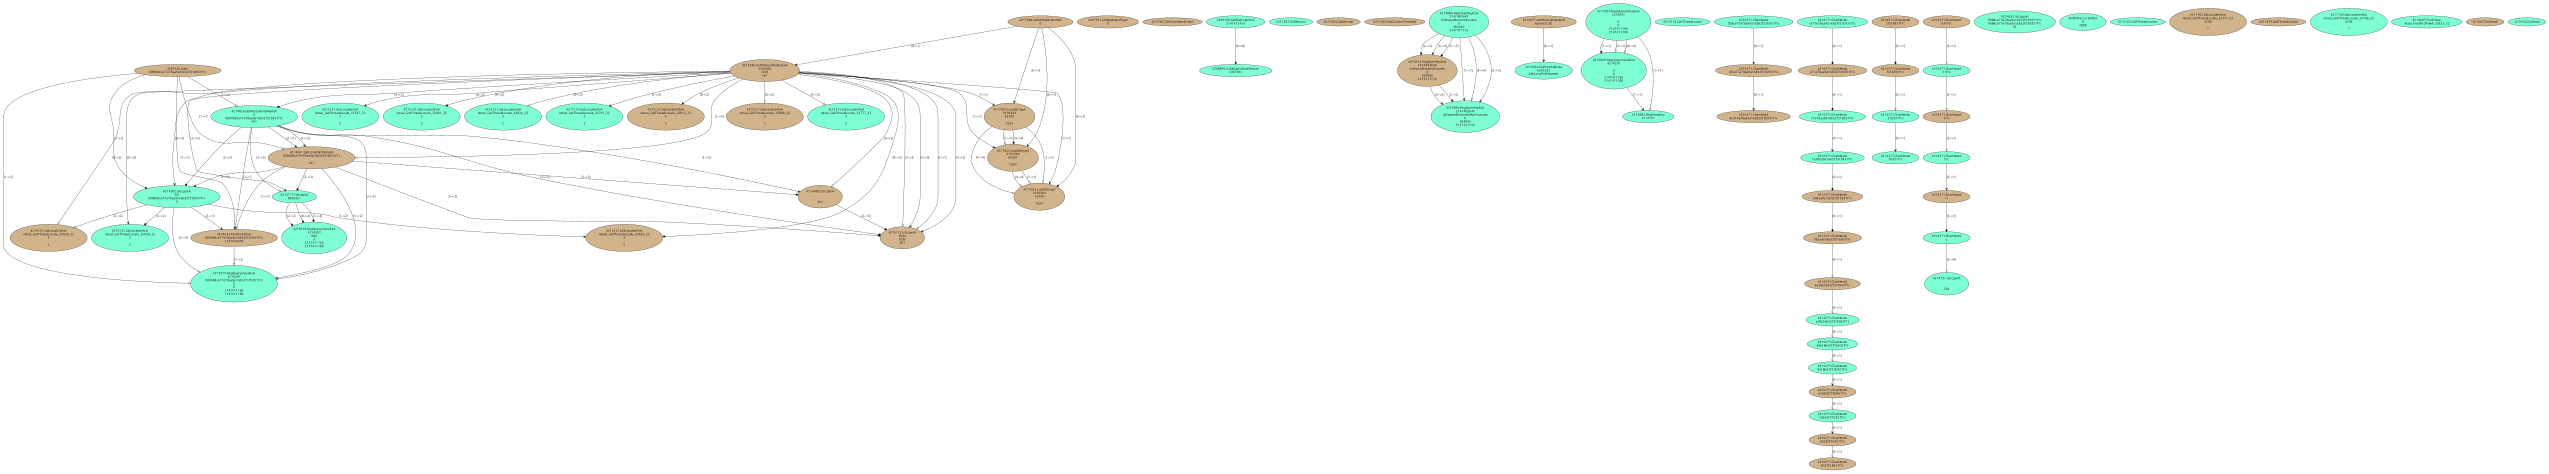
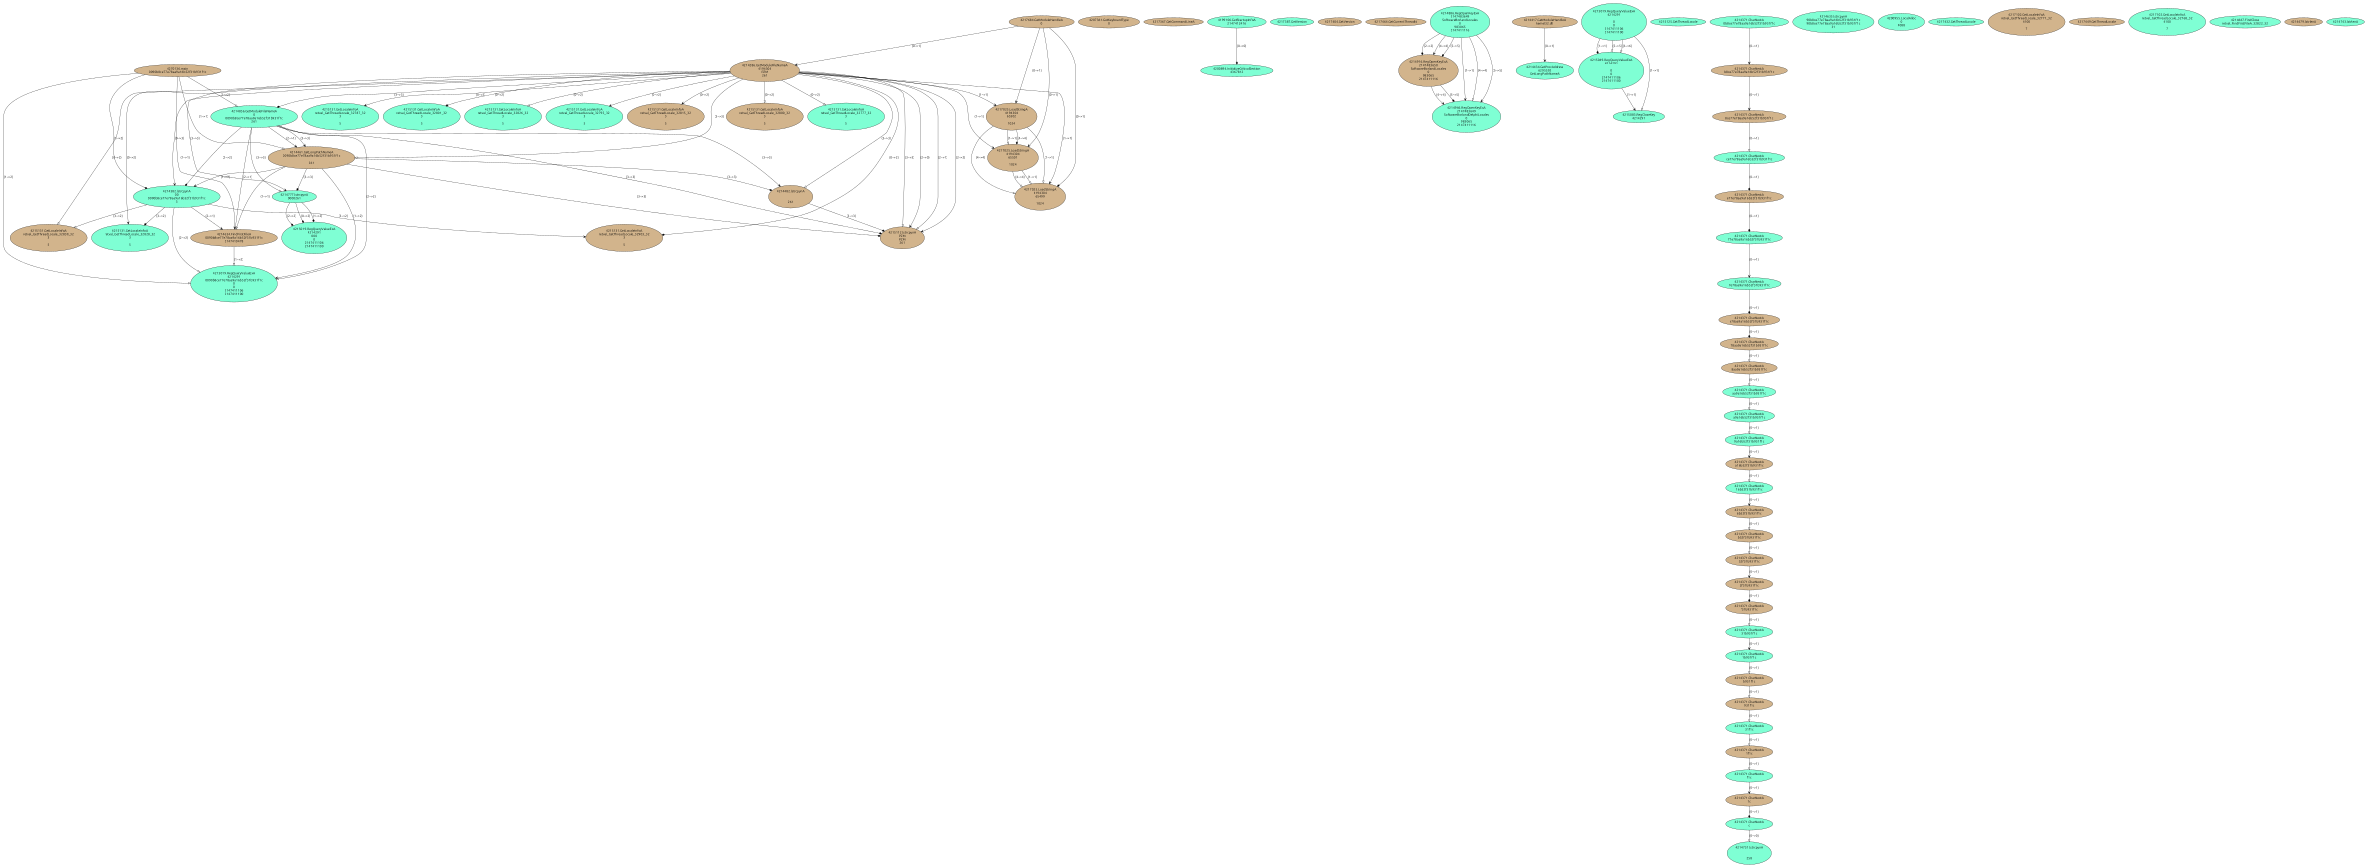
edge "4214371.CharNextA 8ce77e78aa9a16b52f31b931f1c" -> "4214371.CharNextA ce77e78aa9a16b52f51b931f1c": added, label "(0-->1)"
node "4214371.CharNextA 52f31b931f1c": added
node "4214371.CharNextA b931f1c": added
